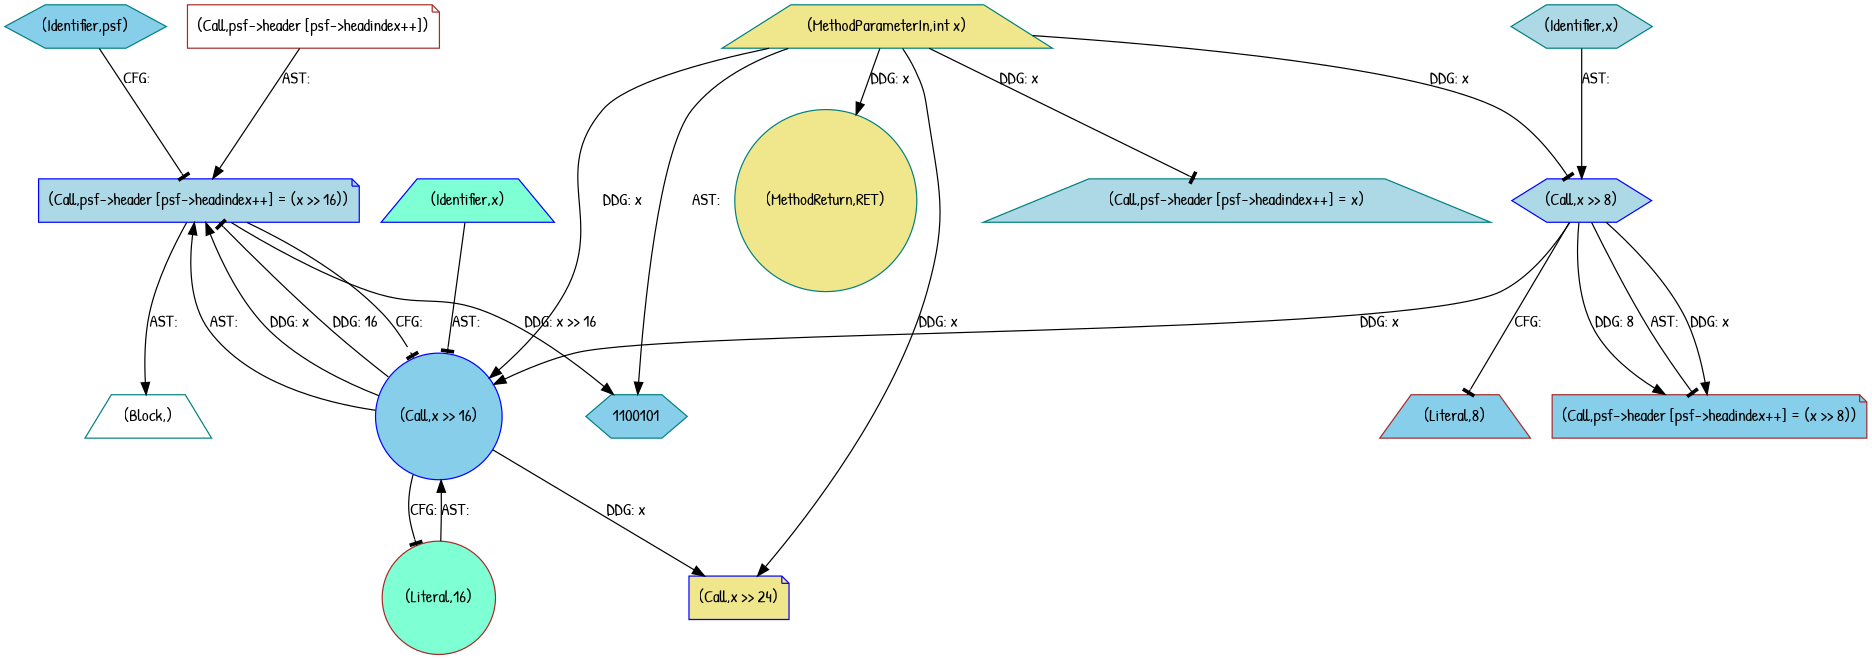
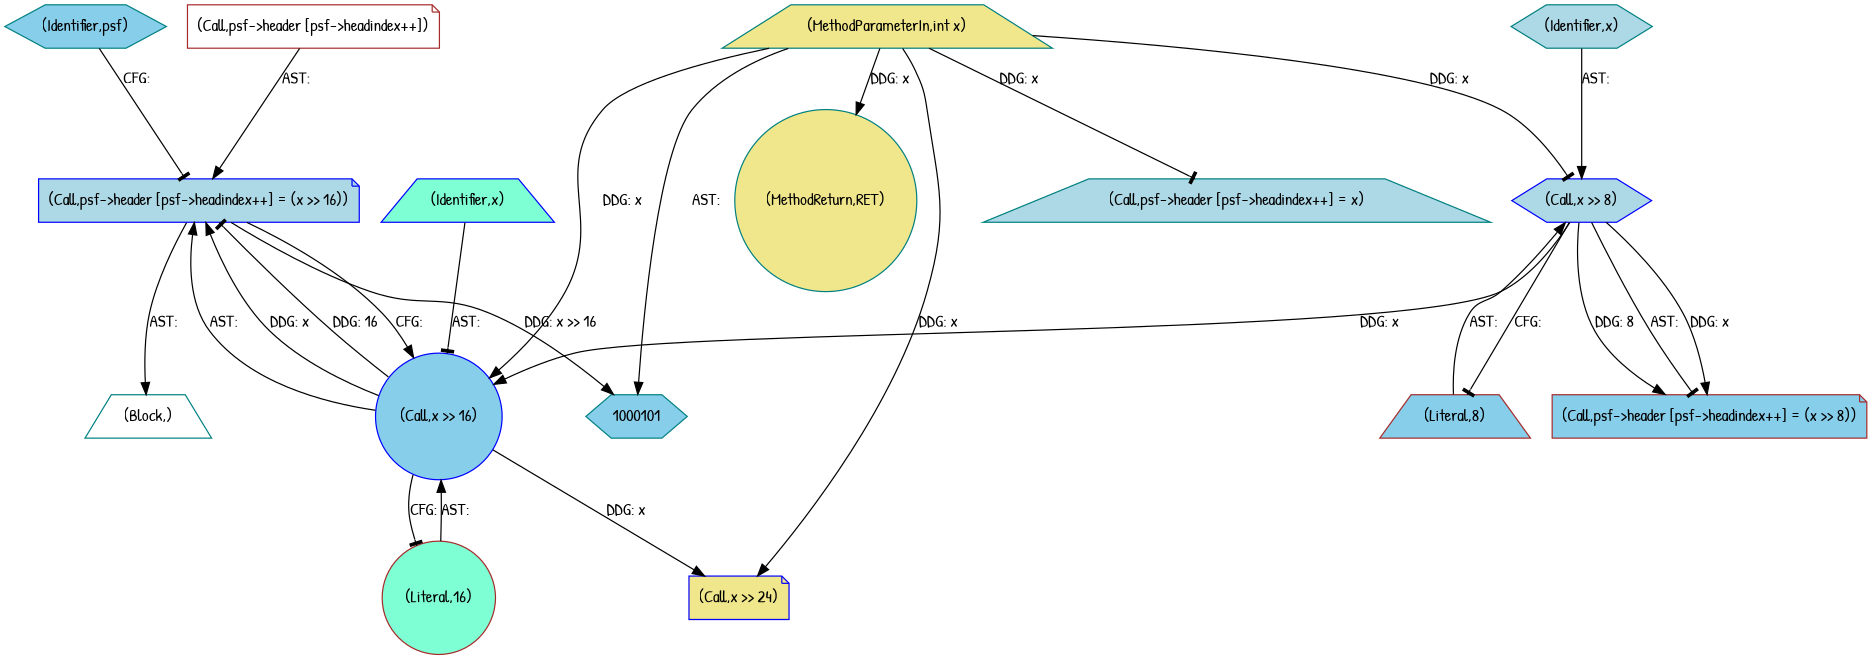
edge "(Call,psf->header [psf->headindex++] = (x >> 16))" -> "(Call,x >> 16)": arrowhead tee -> normal
edge "(Literal,8)" -> "(Call,x >> 8)": added, label "AST:"
node "1100101": label "1100101" -> "1000101"
